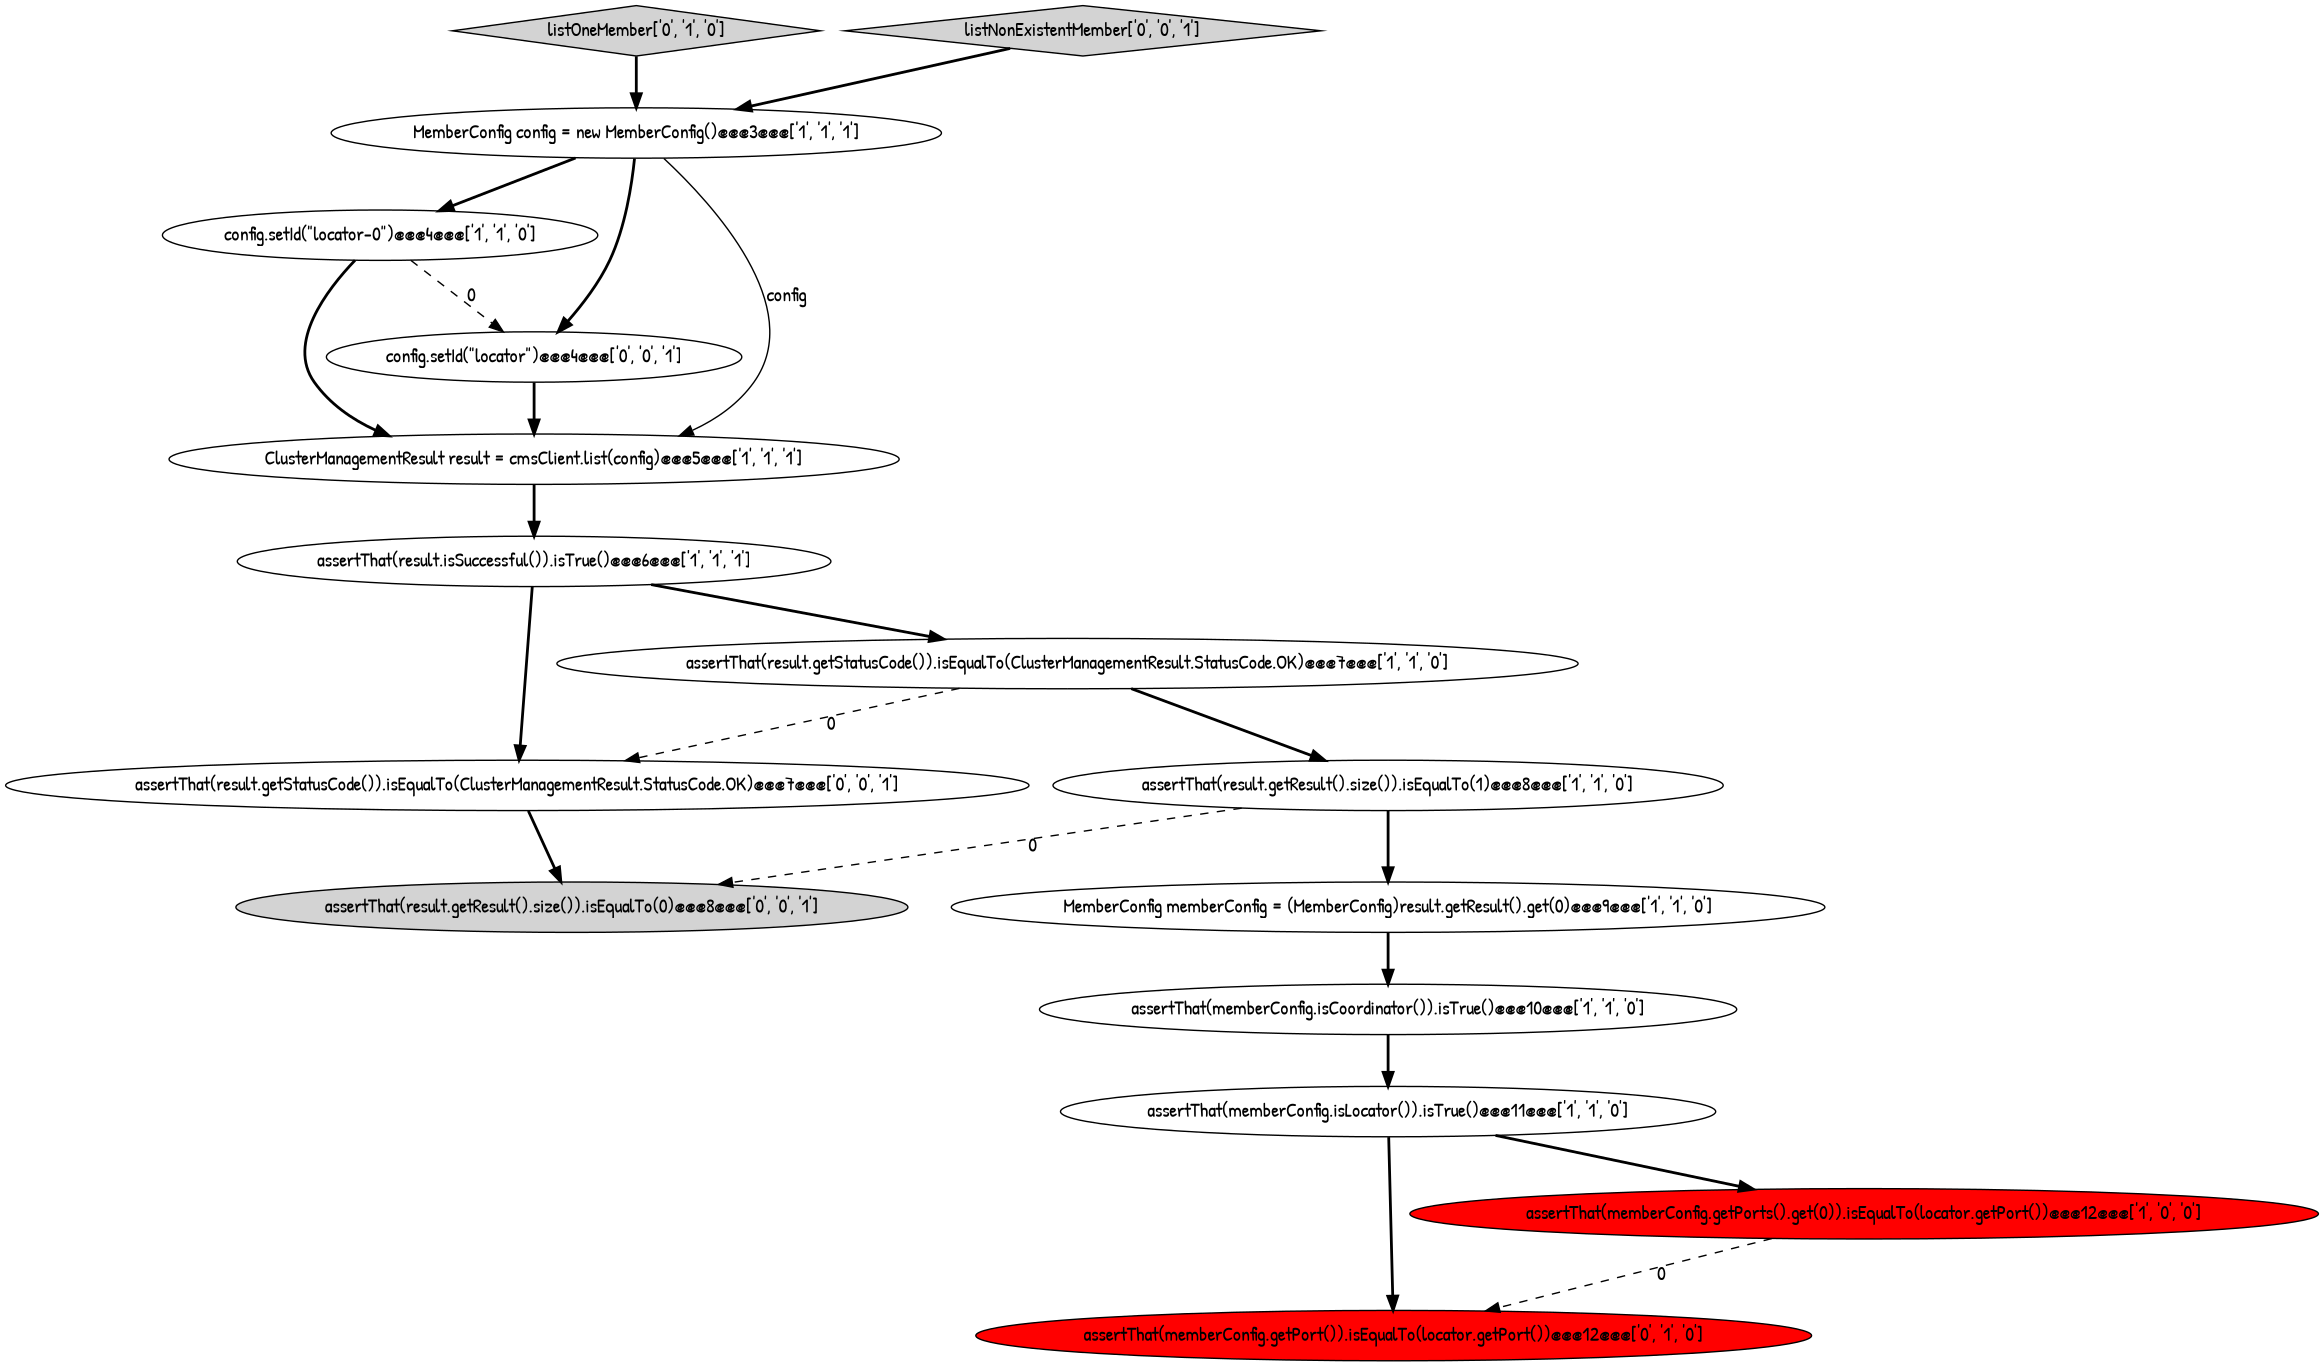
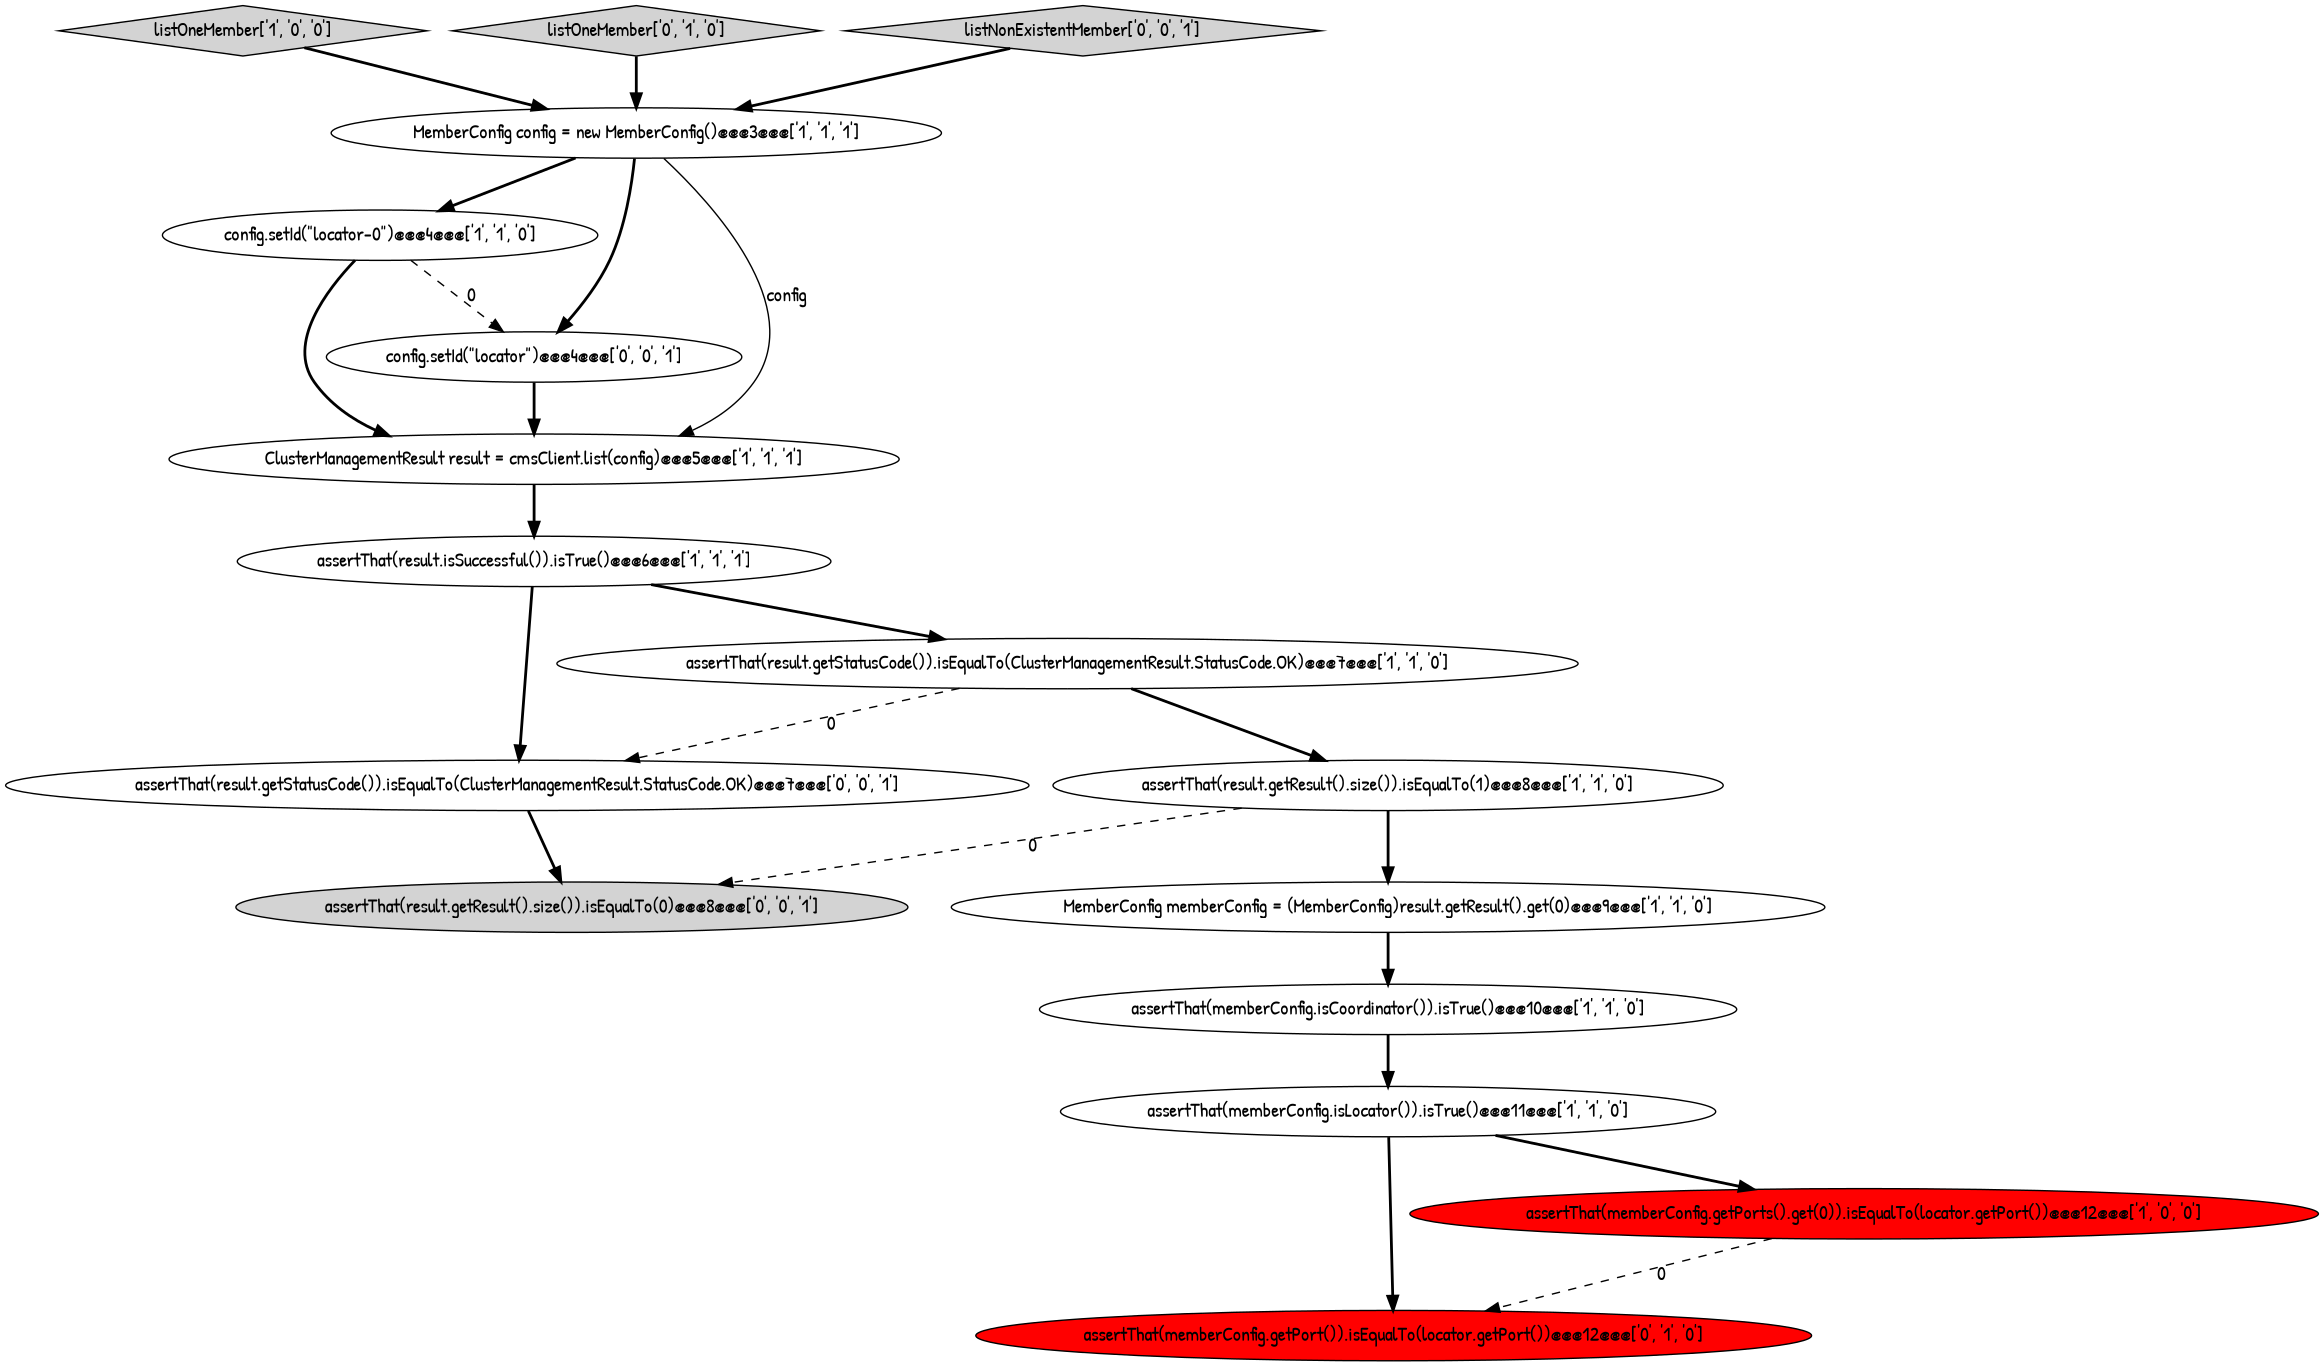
node "listOneMember['1', '0', '0']": added
